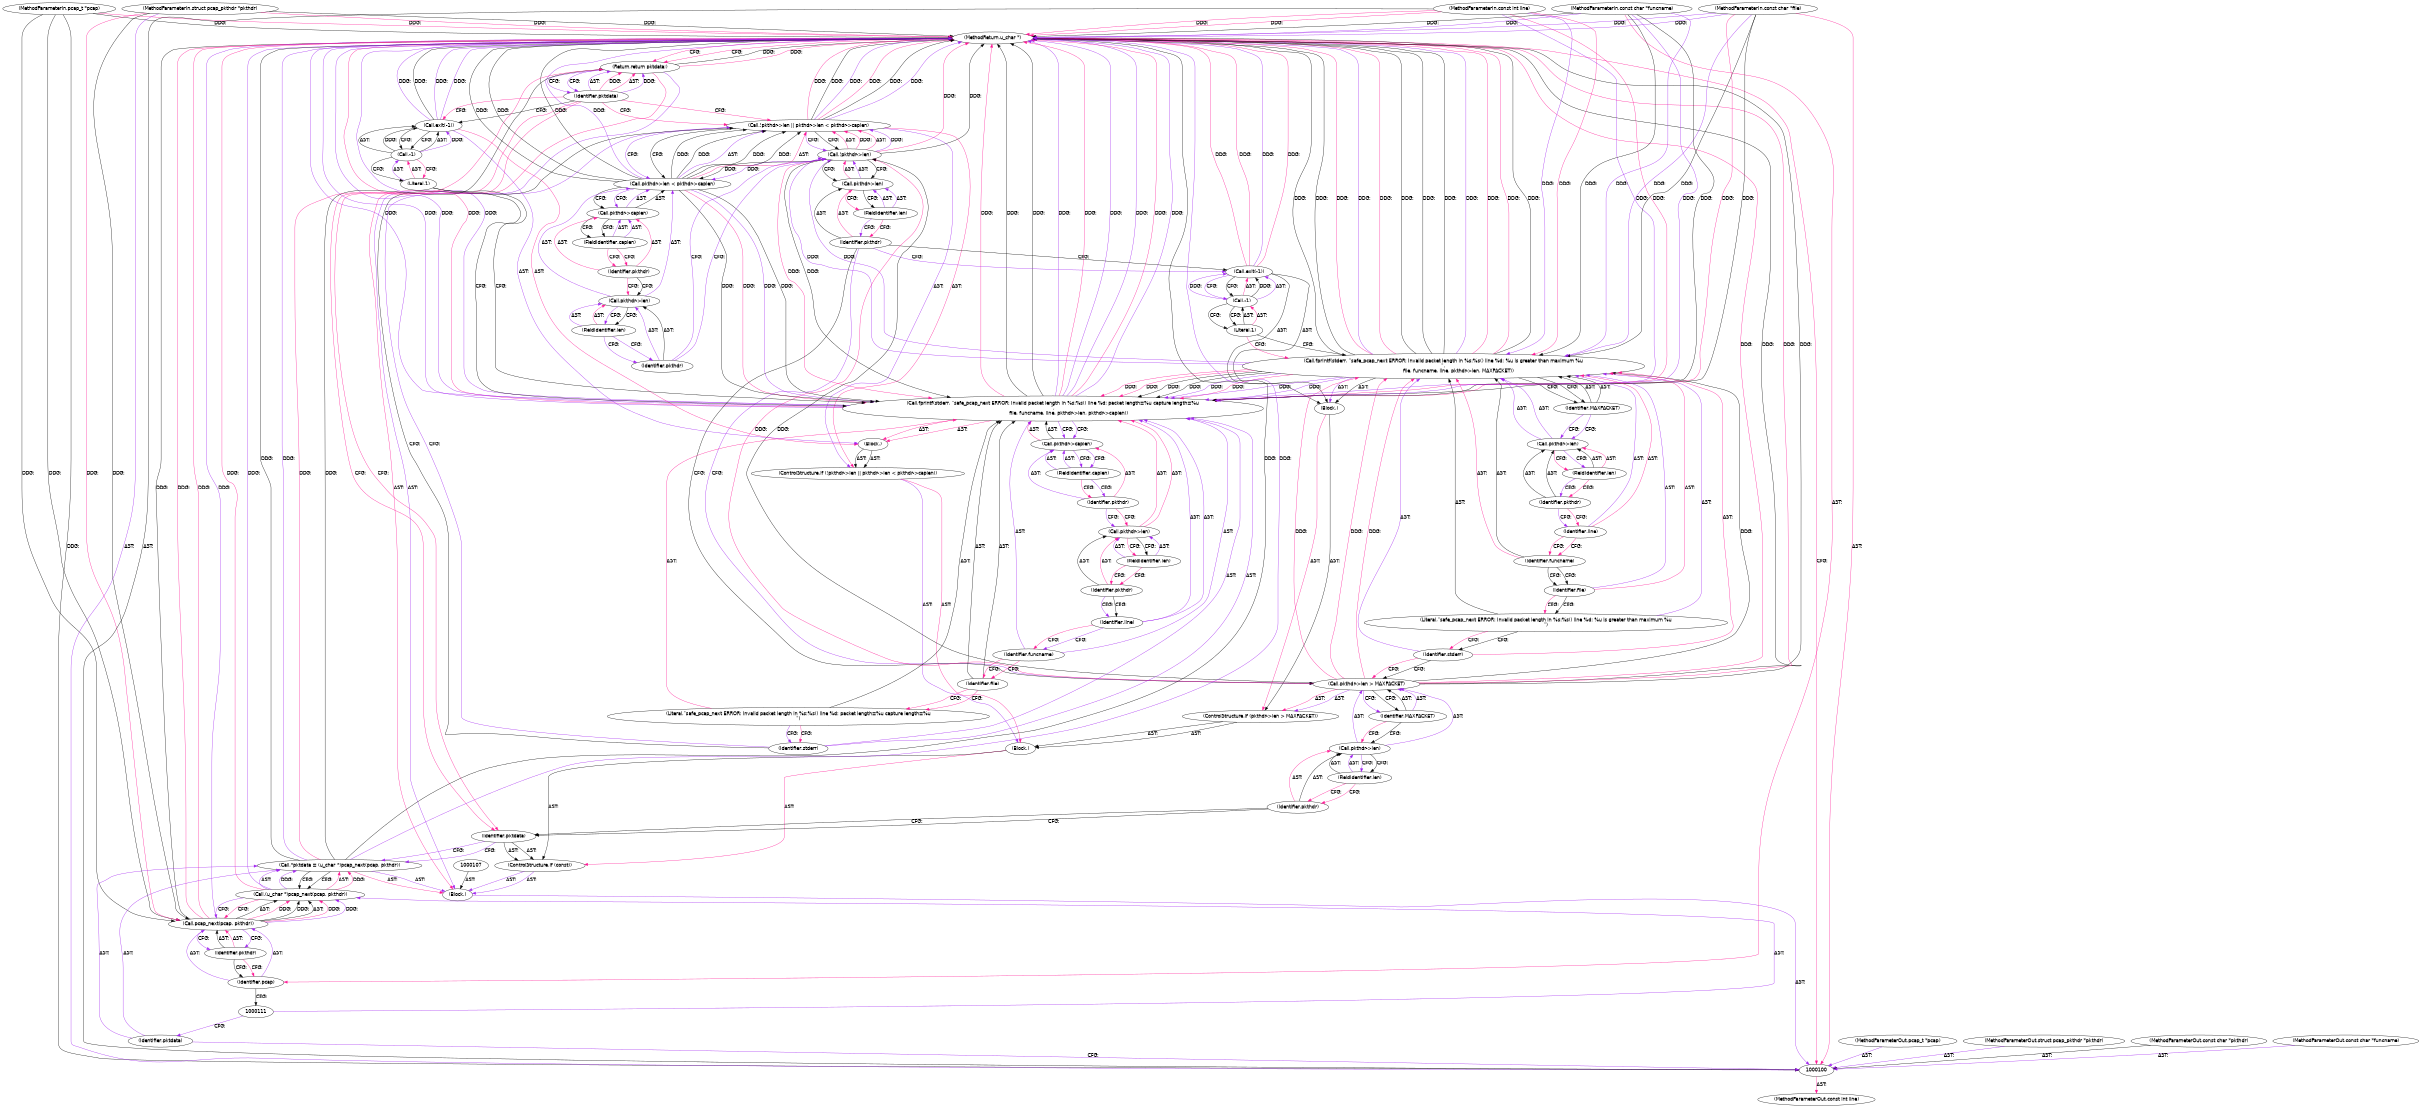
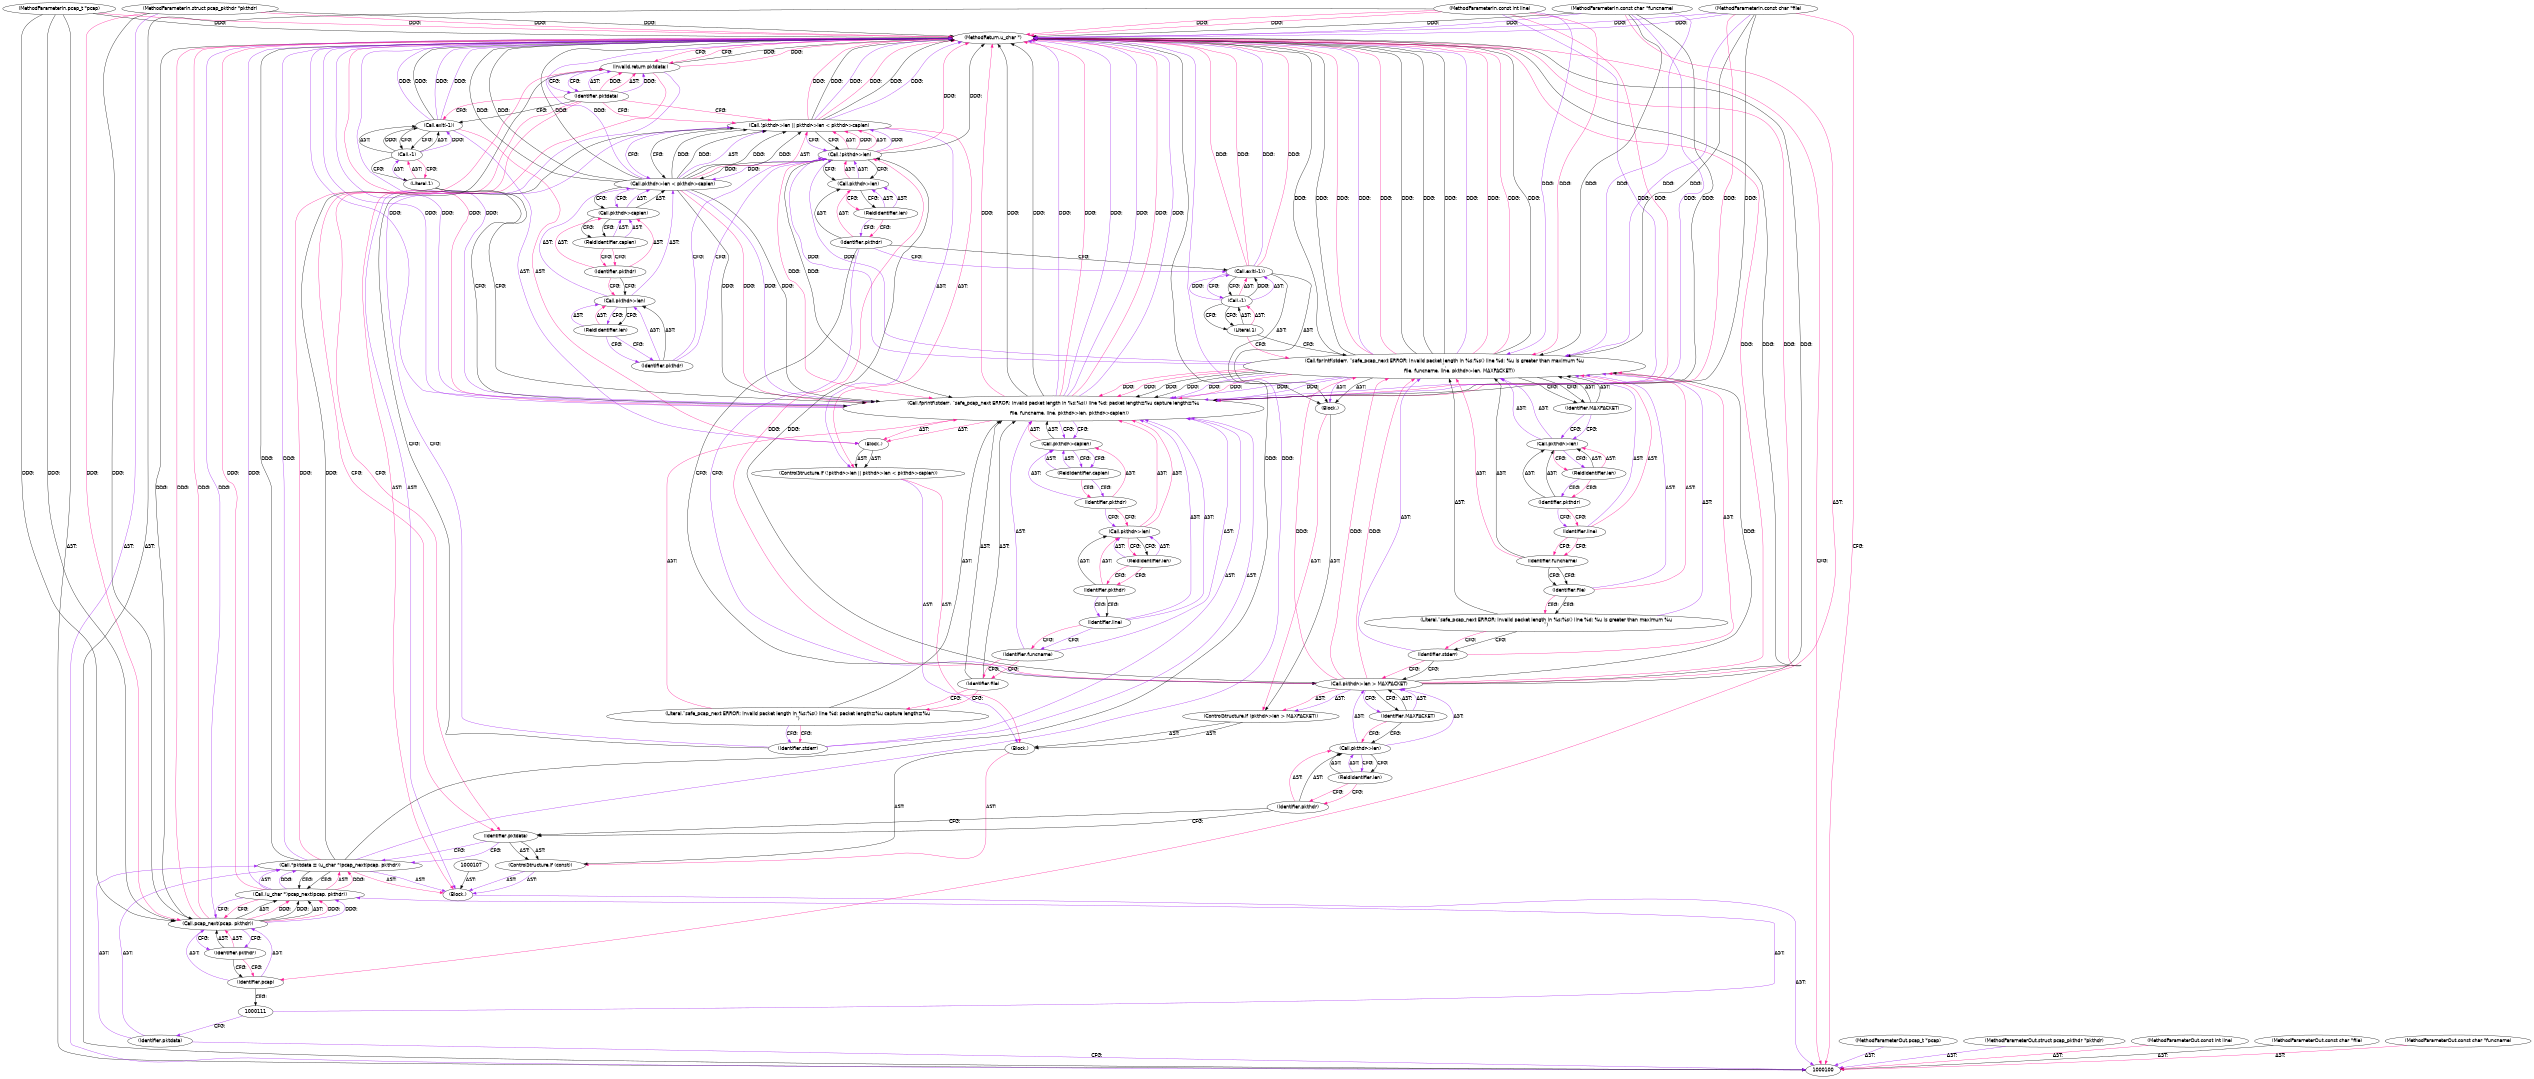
node "(Return,return pktdata;)": label "(Return,return pktdata;)" -> "(Invalid,return pktdata;)"
edge "(MethodParameterIn,pcap_t *pcap)" -> "1000100": label "DDG: " -> "AST: "
edge "(MethodParameterIn,const char *file)" -> "1000100": label "AST: " -> "CFG: "
node "(MethodParameterOut,const char *pkthdr)": label "(MethodParameterOut,const char *pkthdr)" -> "(MethodParameterOut,const char *file)"
edge "(MethodParameterOut,const char *funcname)" -> "1000100": color purple -> deeppink
edge "1000100" -> "(MethodParameterOut,const int line)": reversed
